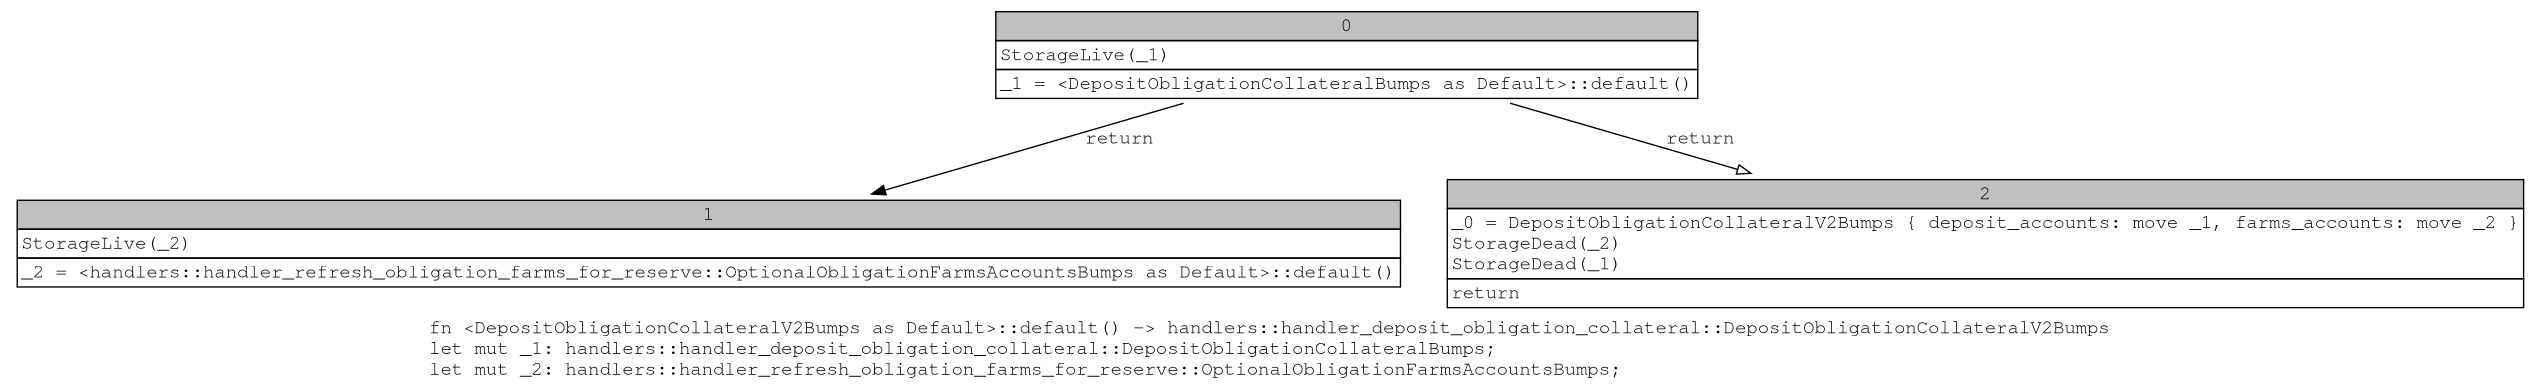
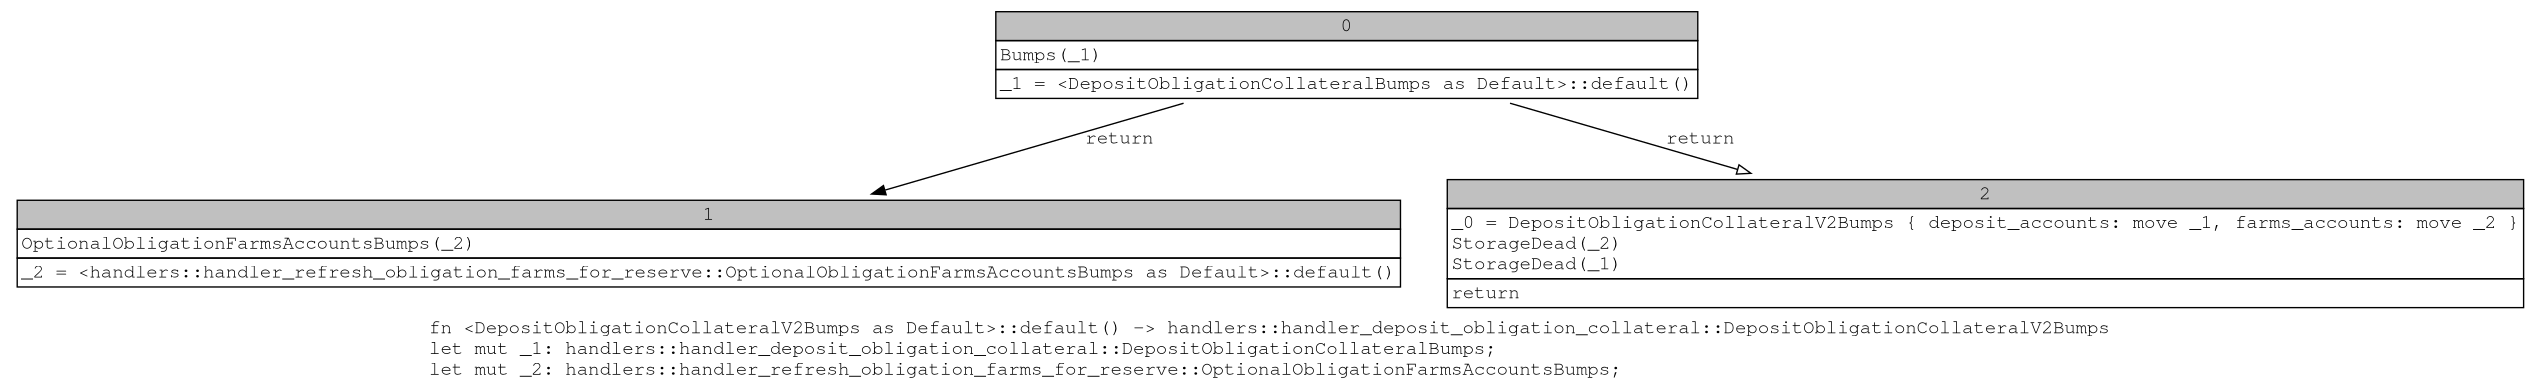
node "0": text "StorageLive(_1)" -> "Bumps(_1)"
node "1": text "StorageLive(_2)" -> "OptionalObligationFarmsAccountsBumps(_2)"
